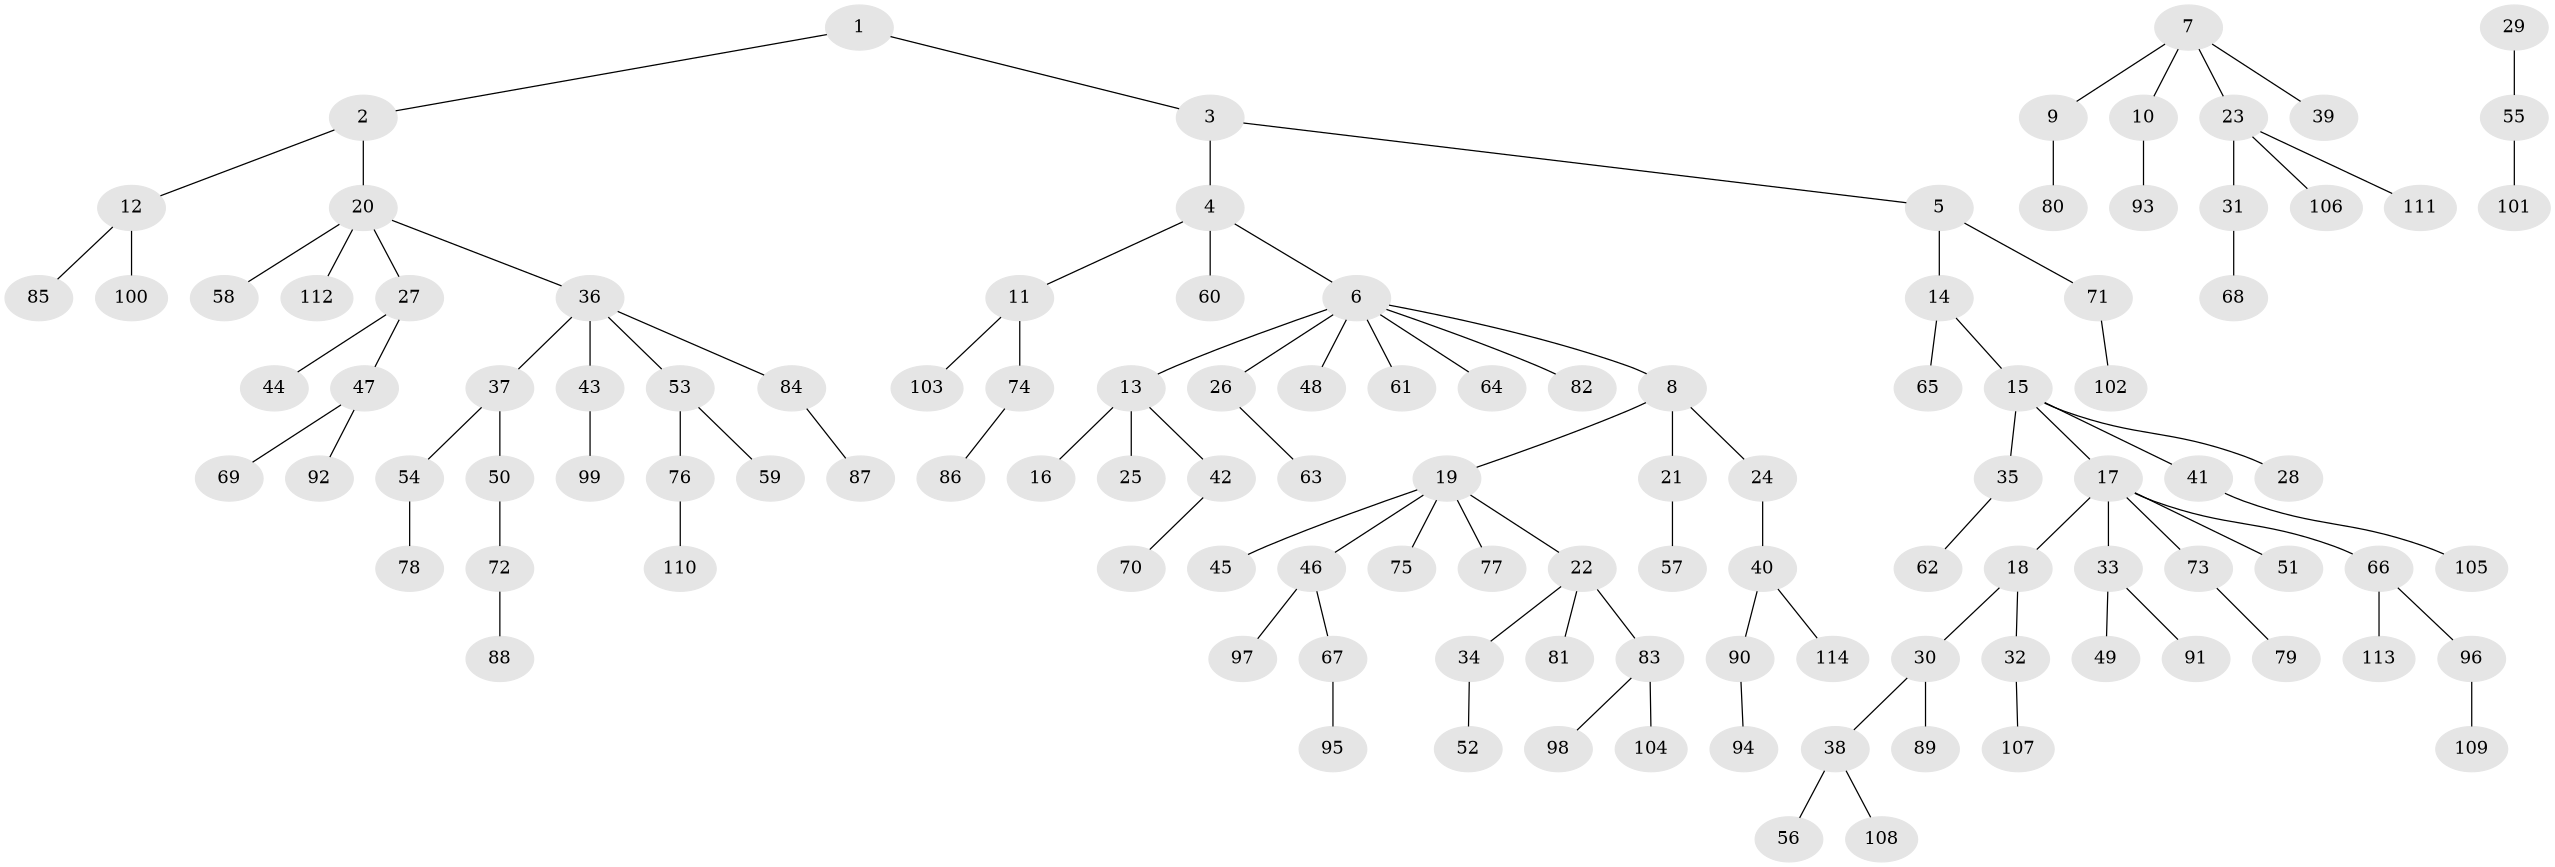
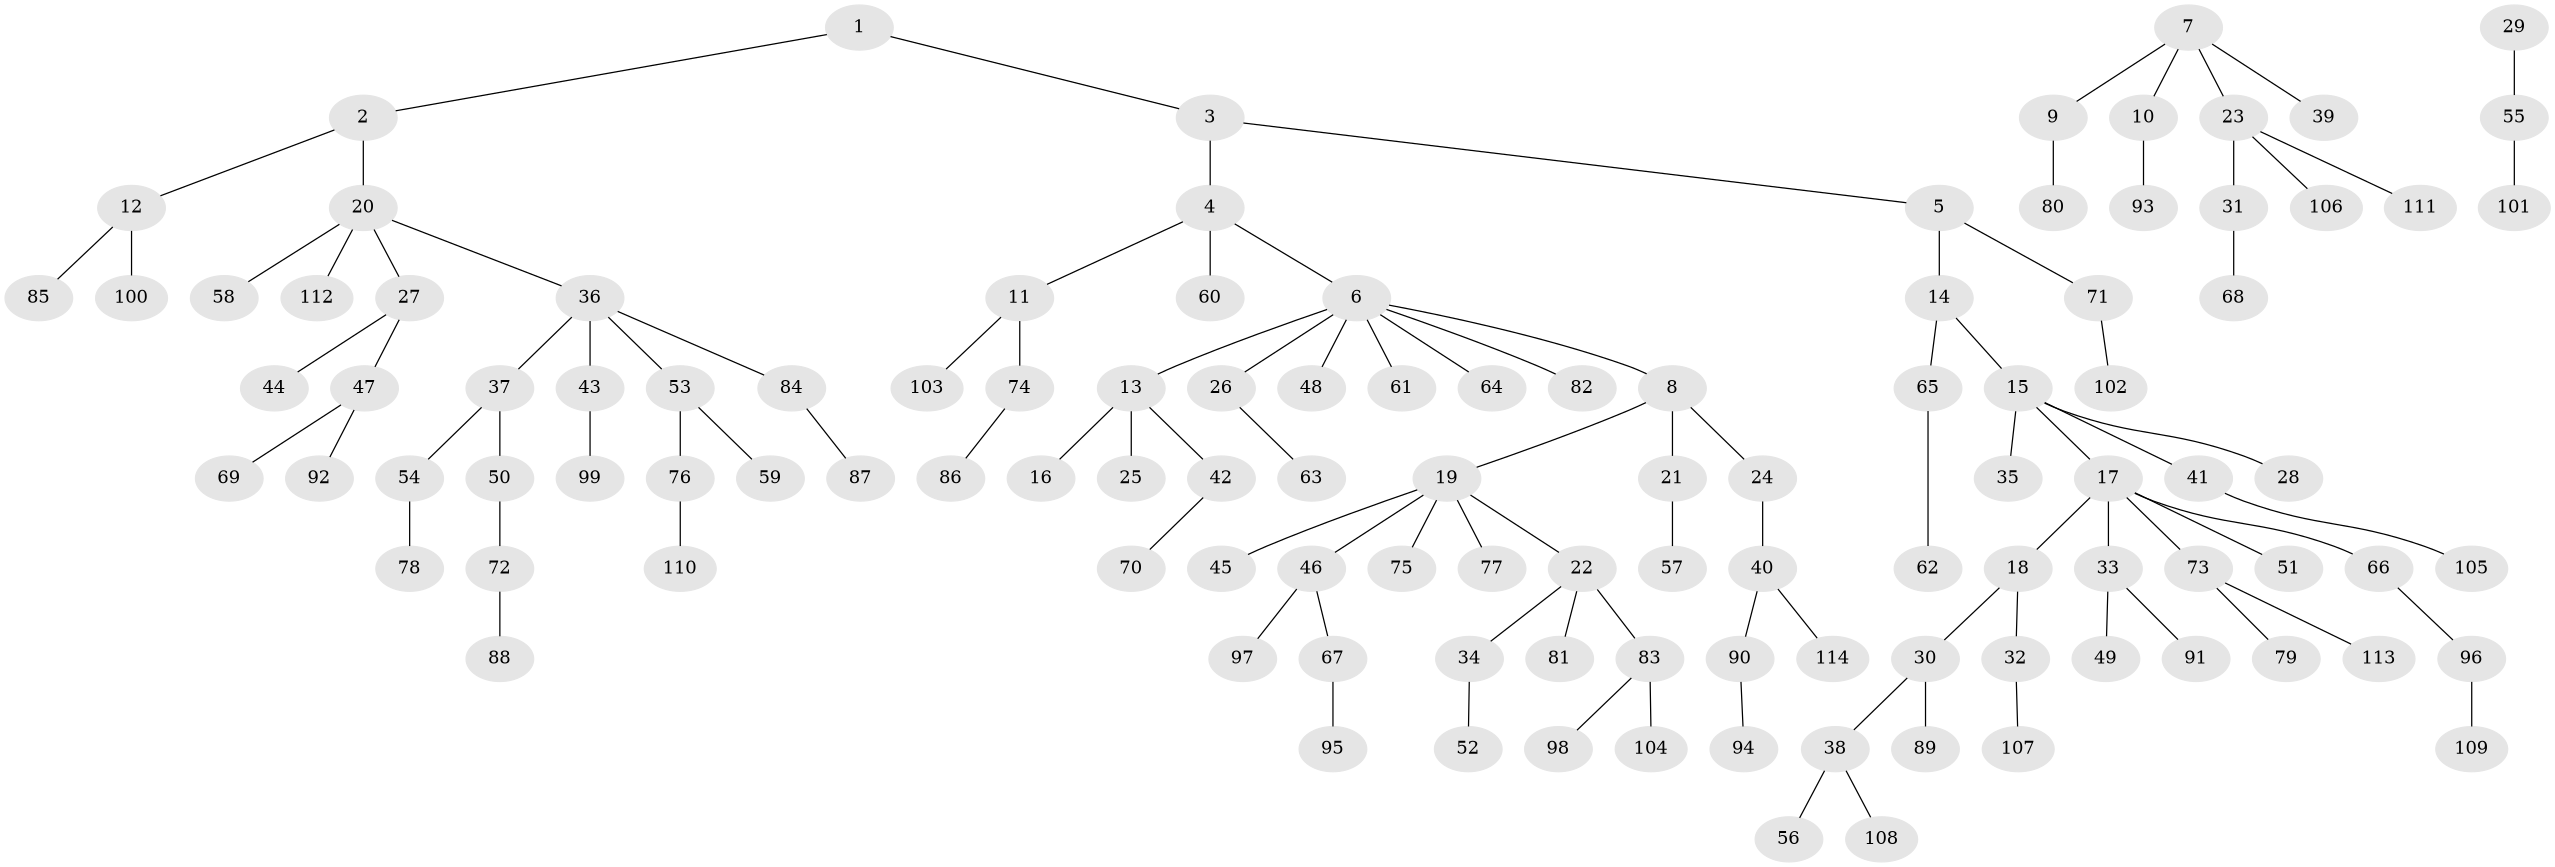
edge "35" -- "62": now "65" -- "62"
edge "66" -- "113": now "73" -- "113"
